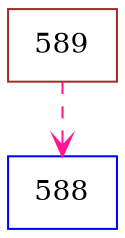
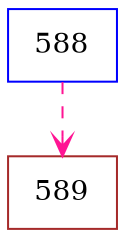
edge "589" -> "588": reversed
